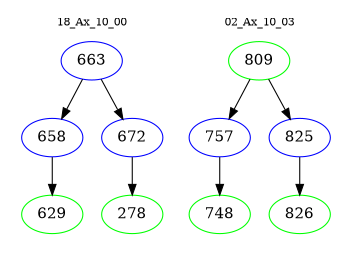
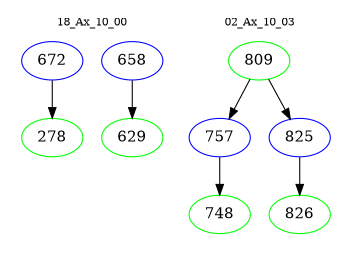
node "663": removed
